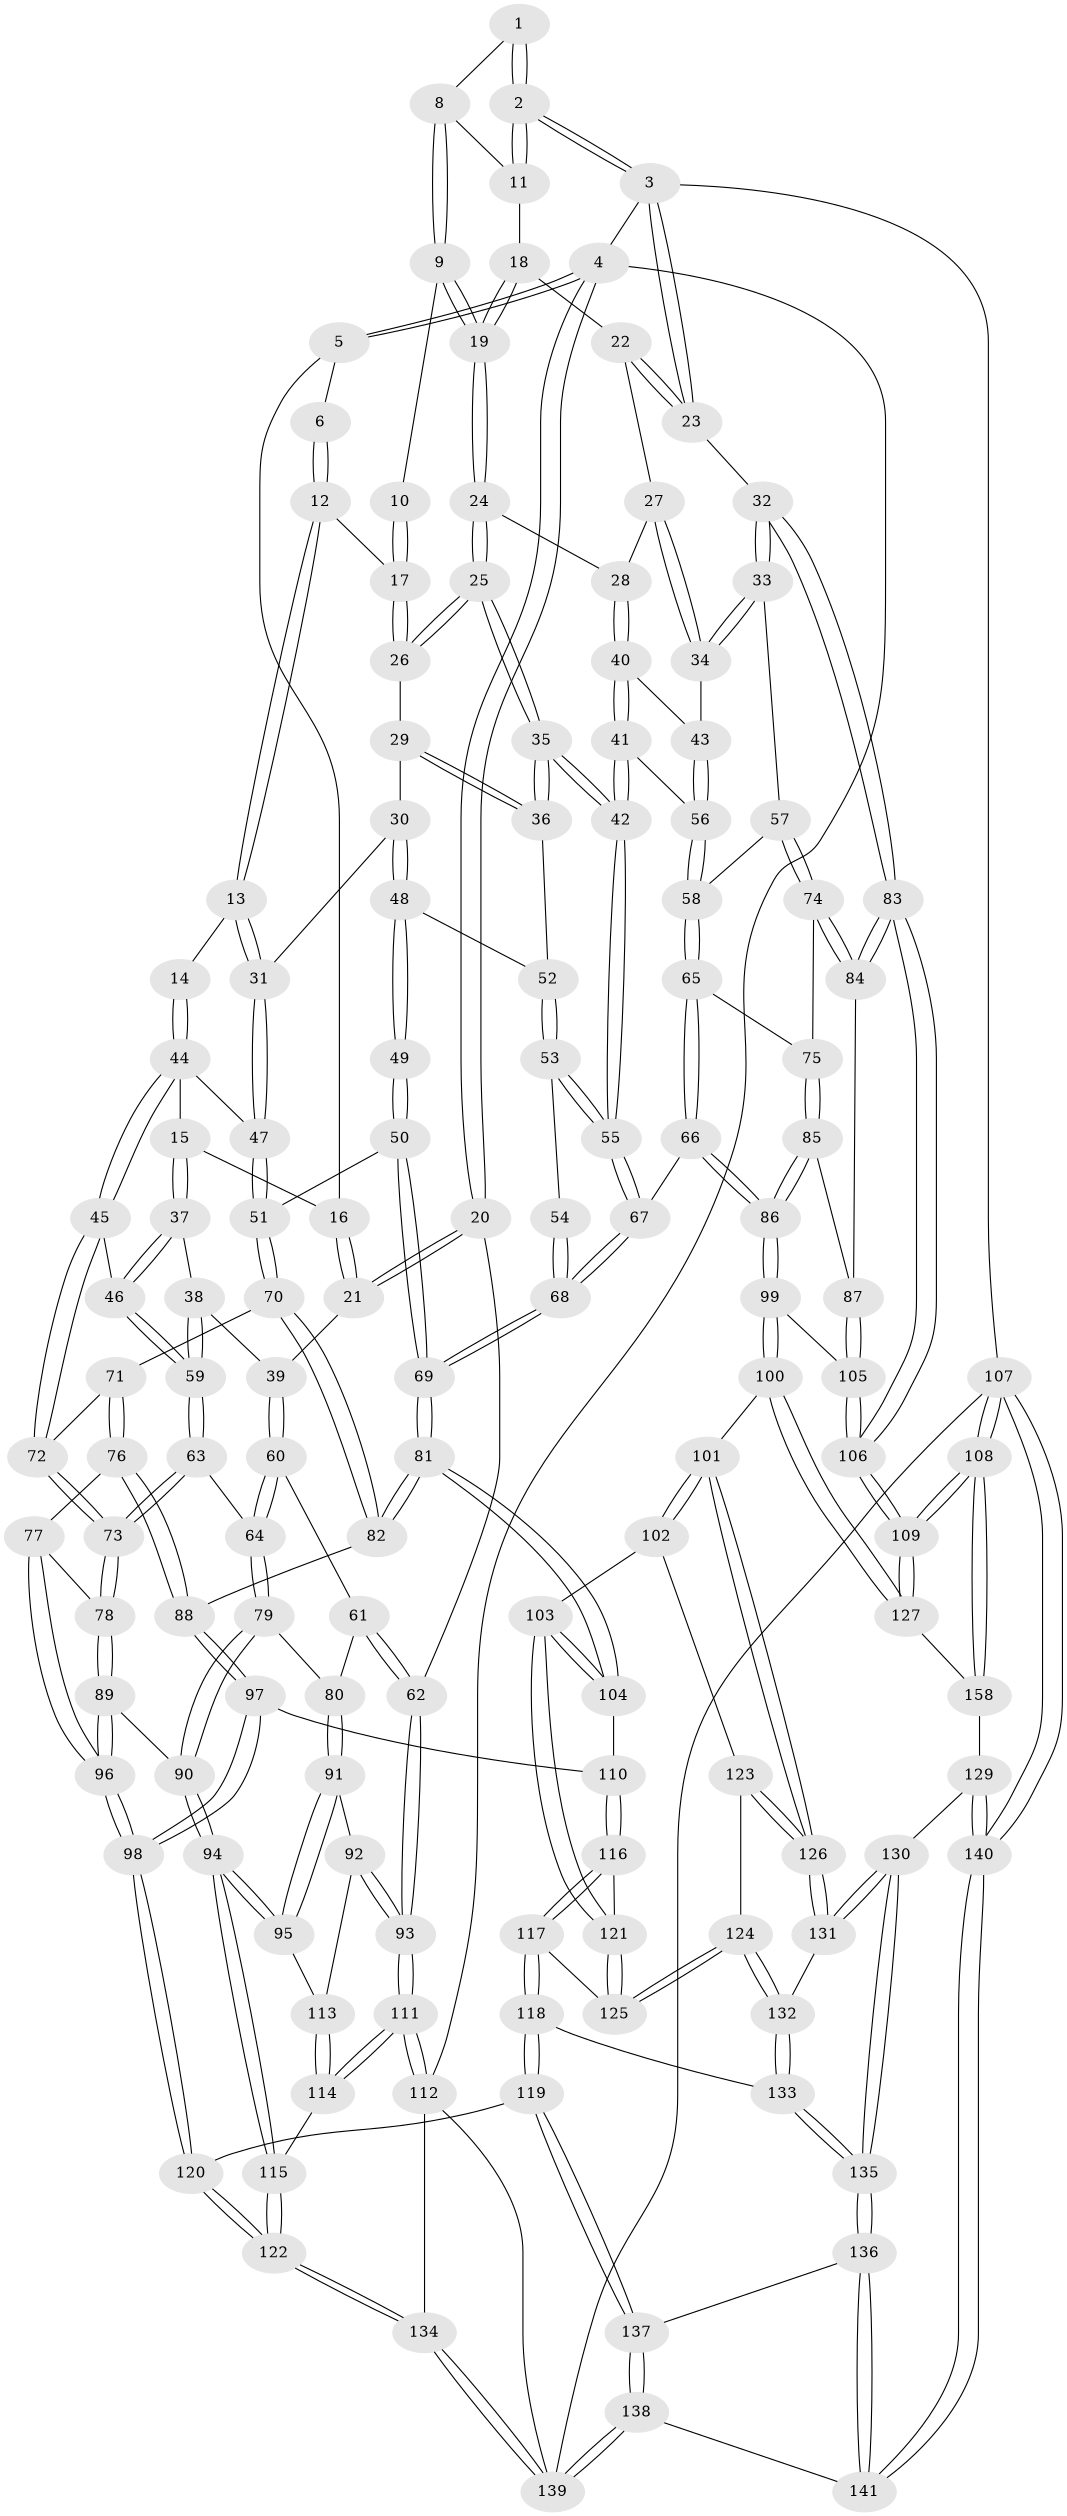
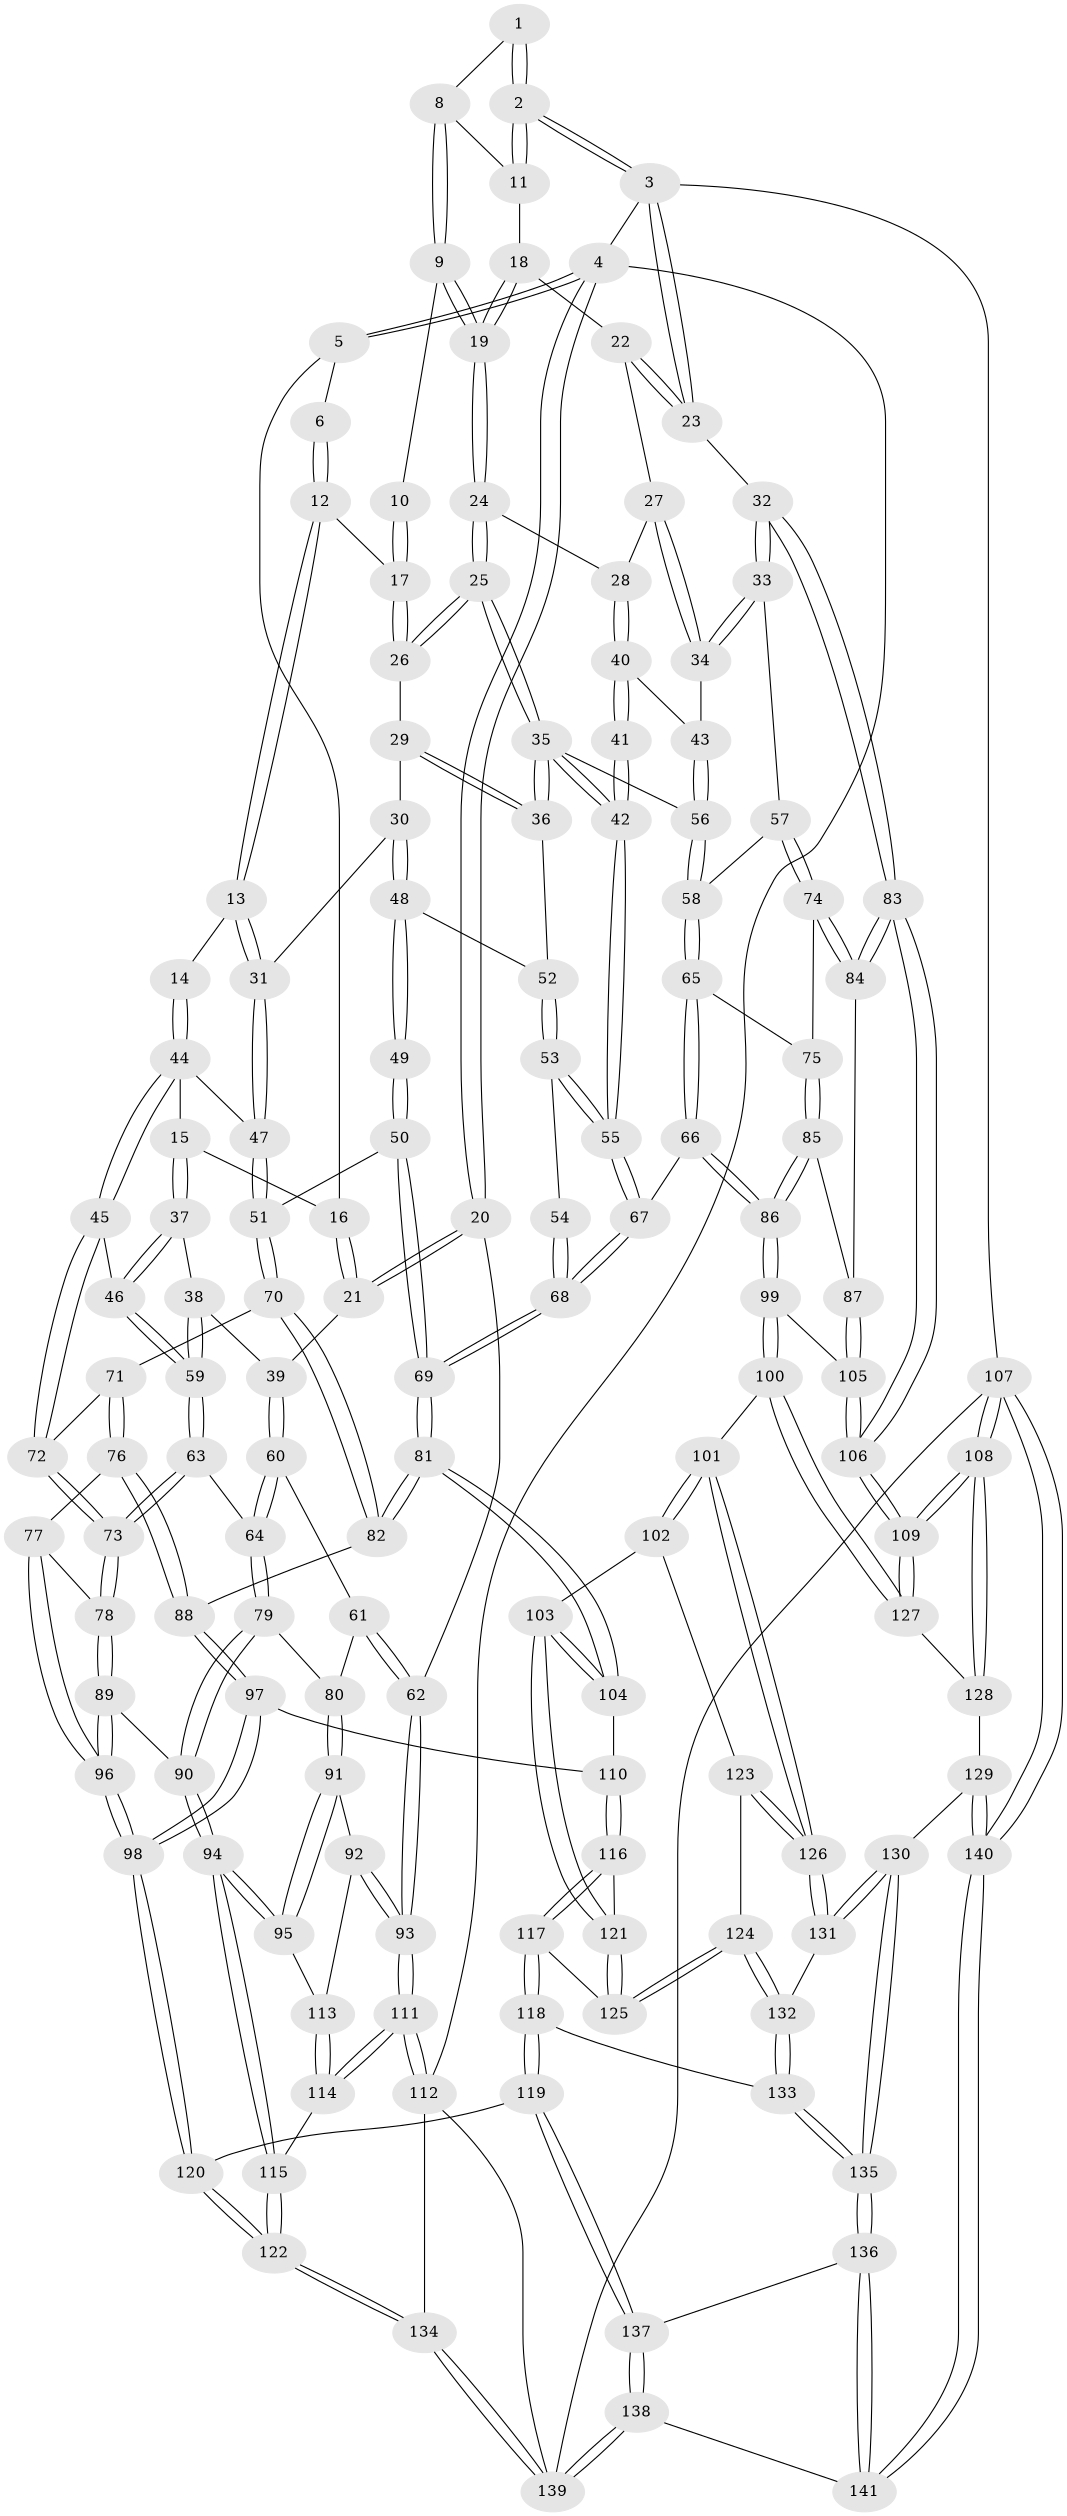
edge "41" -- "56": now "35" -- "56"
node "158": label "158" -> "128"
